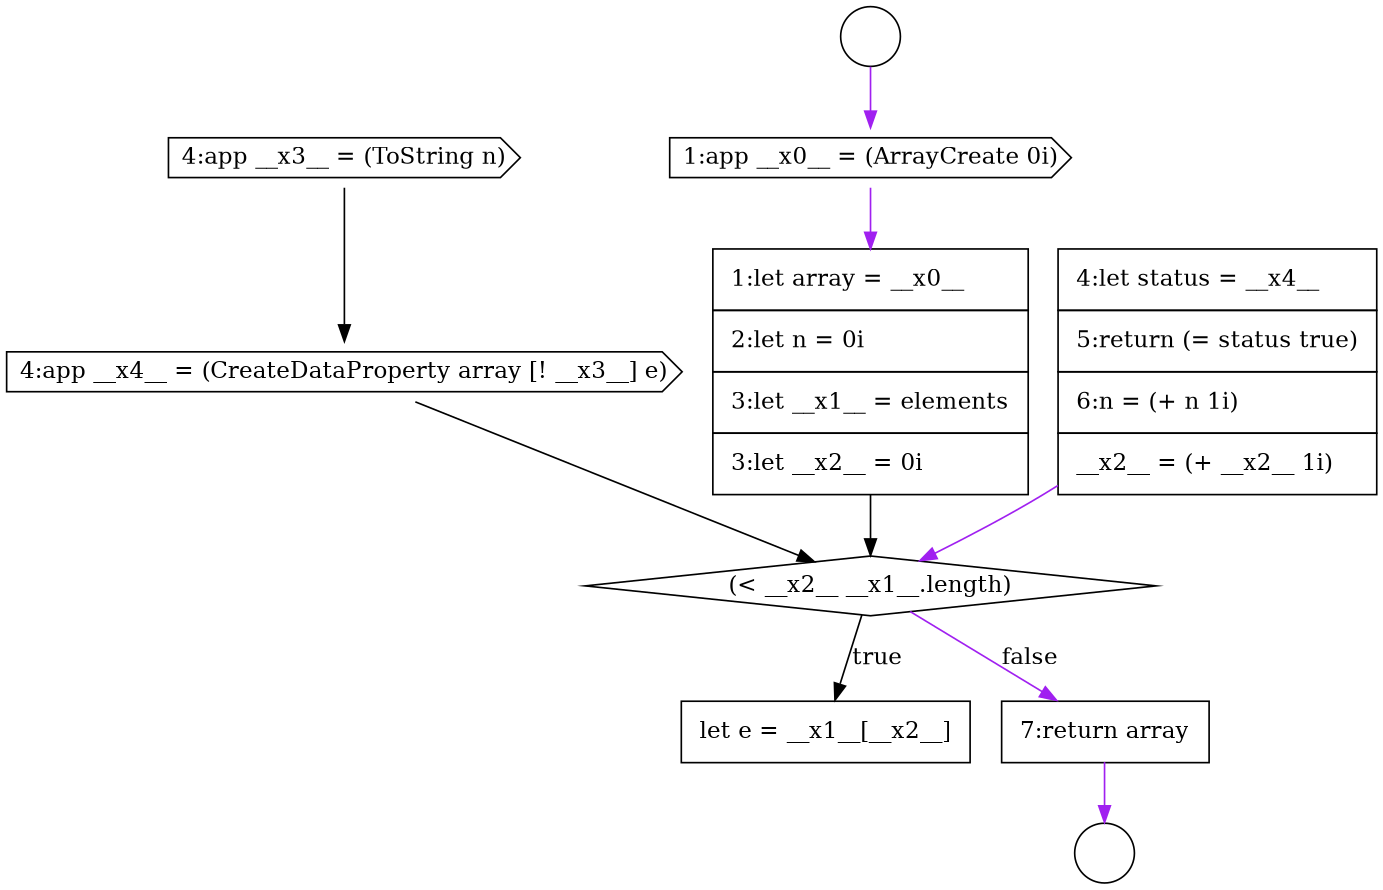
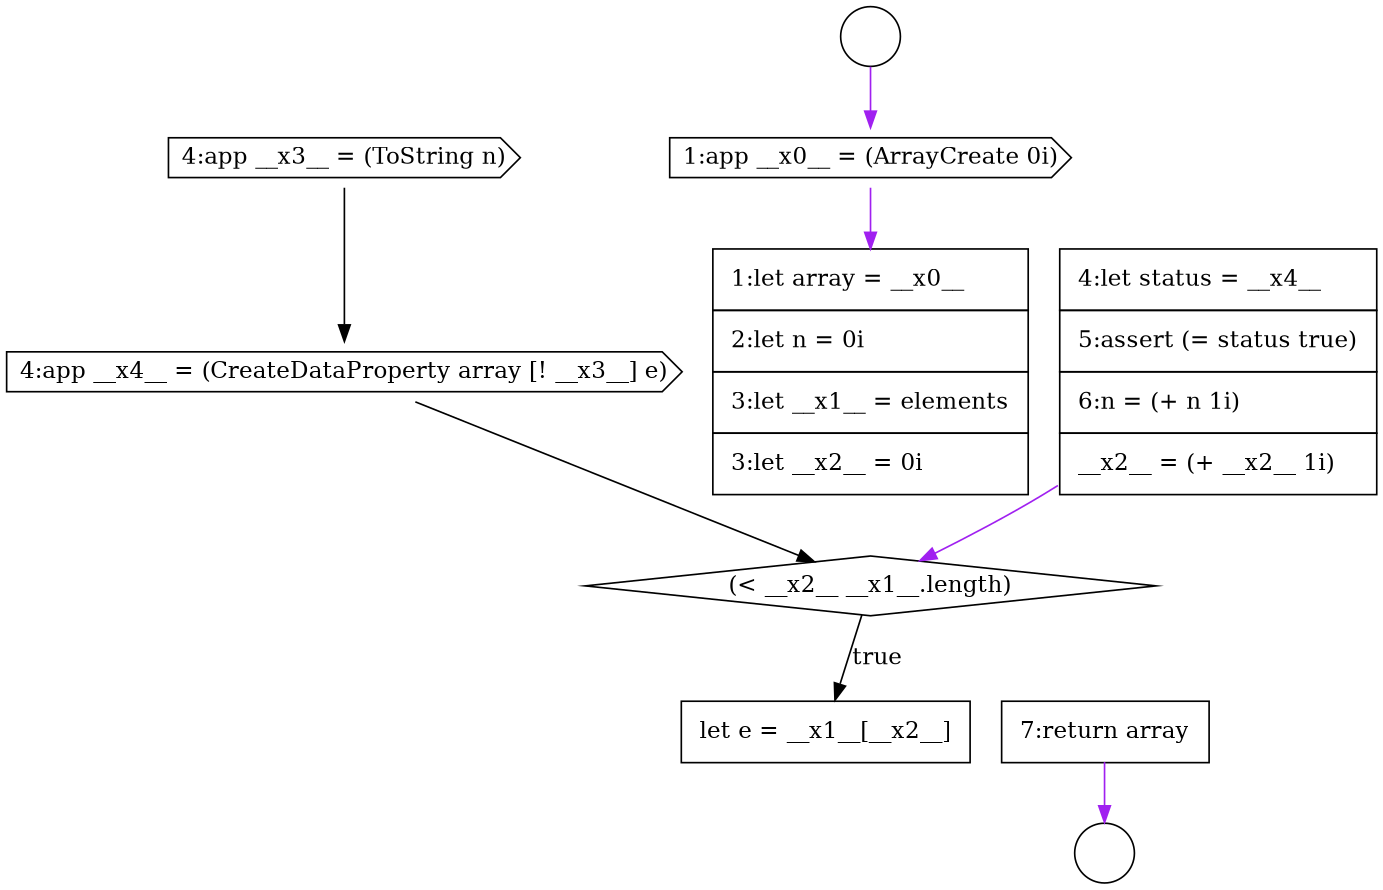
node "4:let status = __x4__": text "5:return (= status true)" -> "5:assert (= status true)"
edge "1:let array = __x0__" -> "(< __x2__ __x1__.length)": removed
edge "(< __x2__ __x1__.length)" -> "7:return array": removed, label "false"
